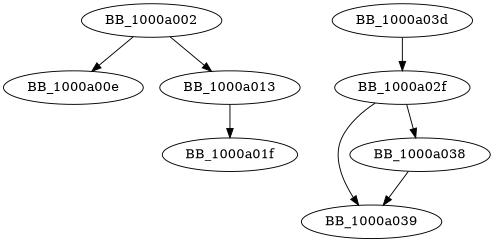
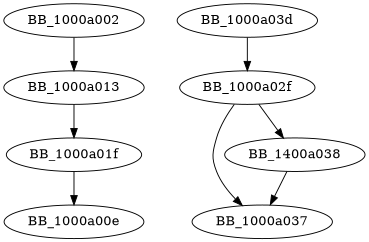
edge "BB_1000a002" -> "BB_1000a00e": now "BB_1000a01f" -> "BB_1000a00e"
node "BB_1000a038": label "BB_1000a038" -> "BB_1400a038"
node "BB_1000a039": label "BB_1000a039" -> "BB_1000a037"
